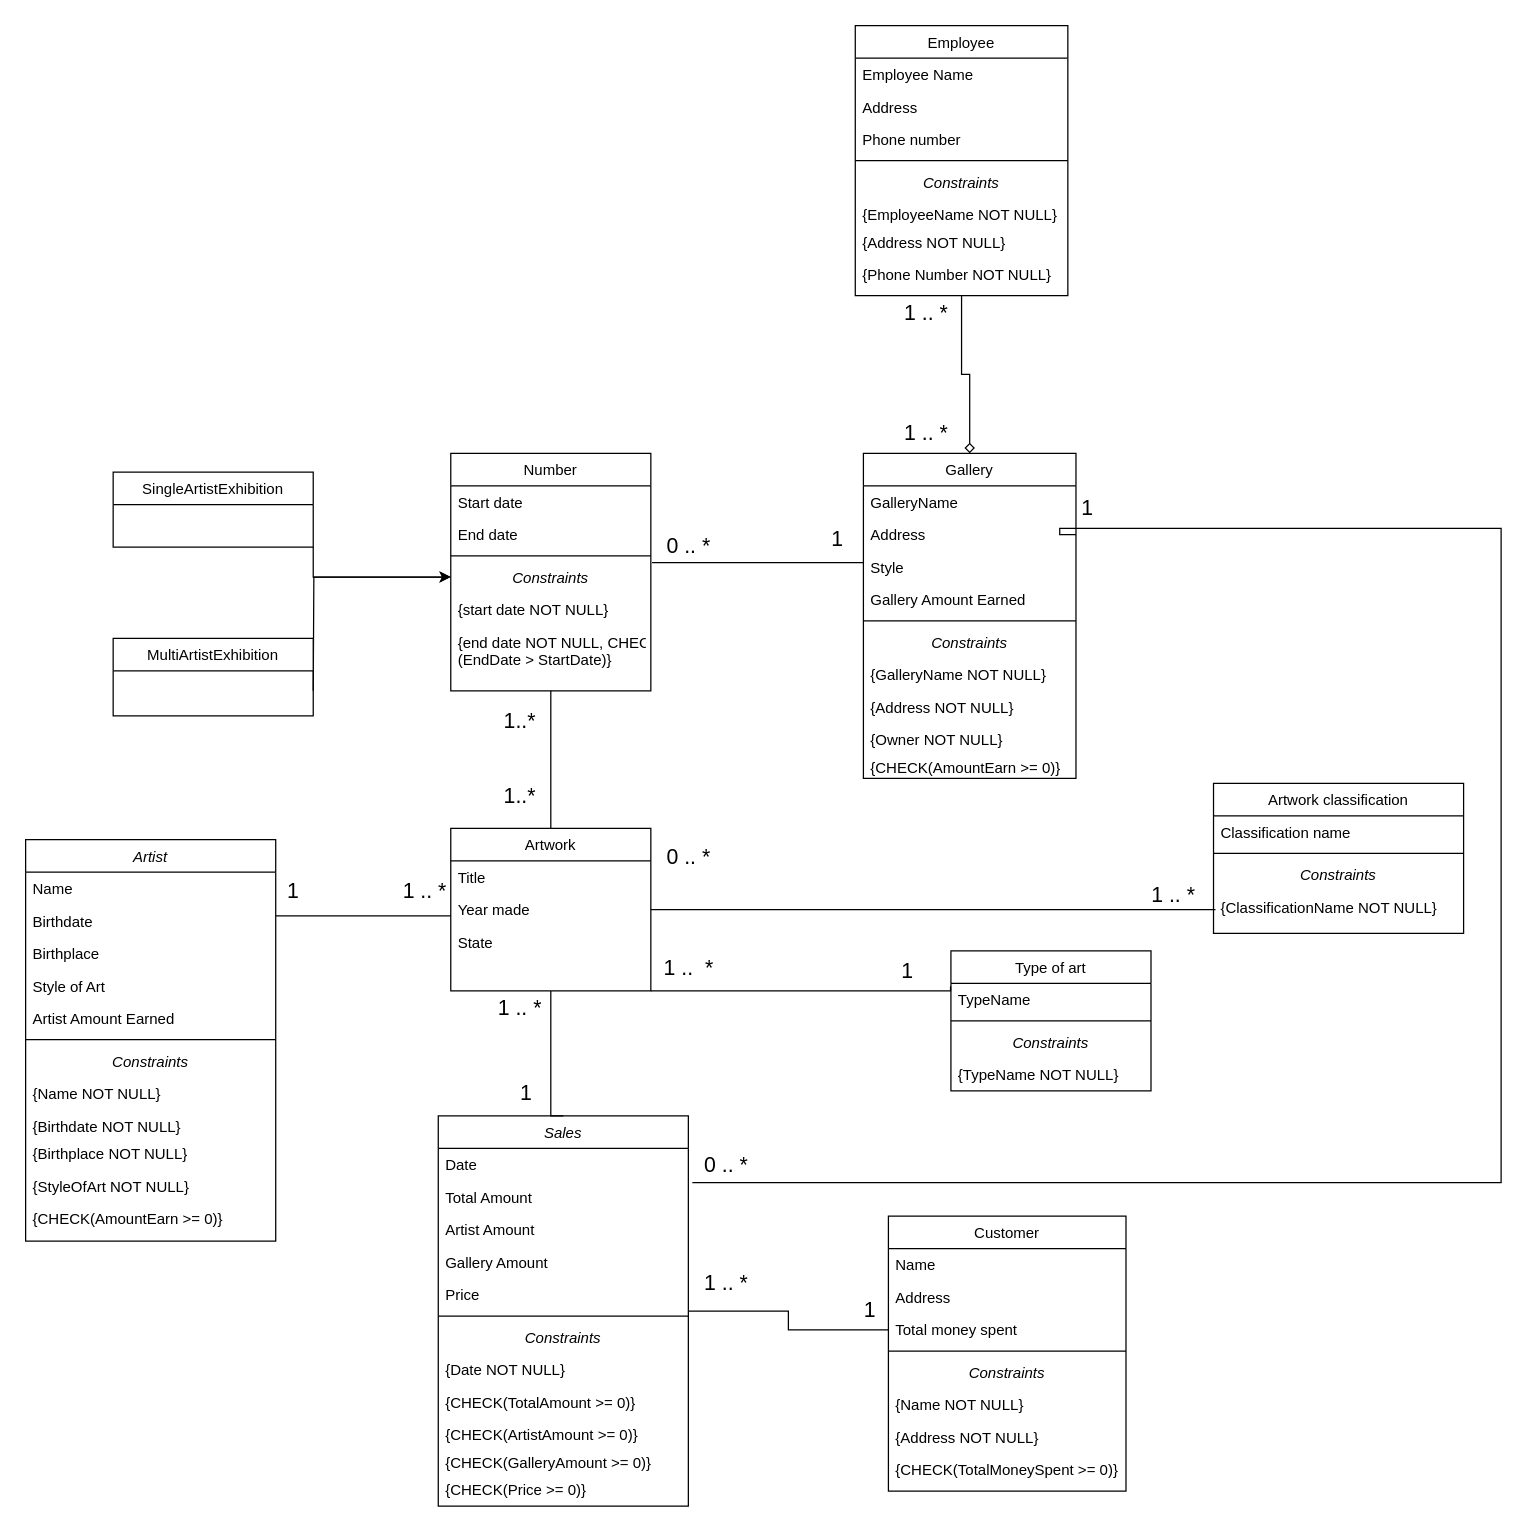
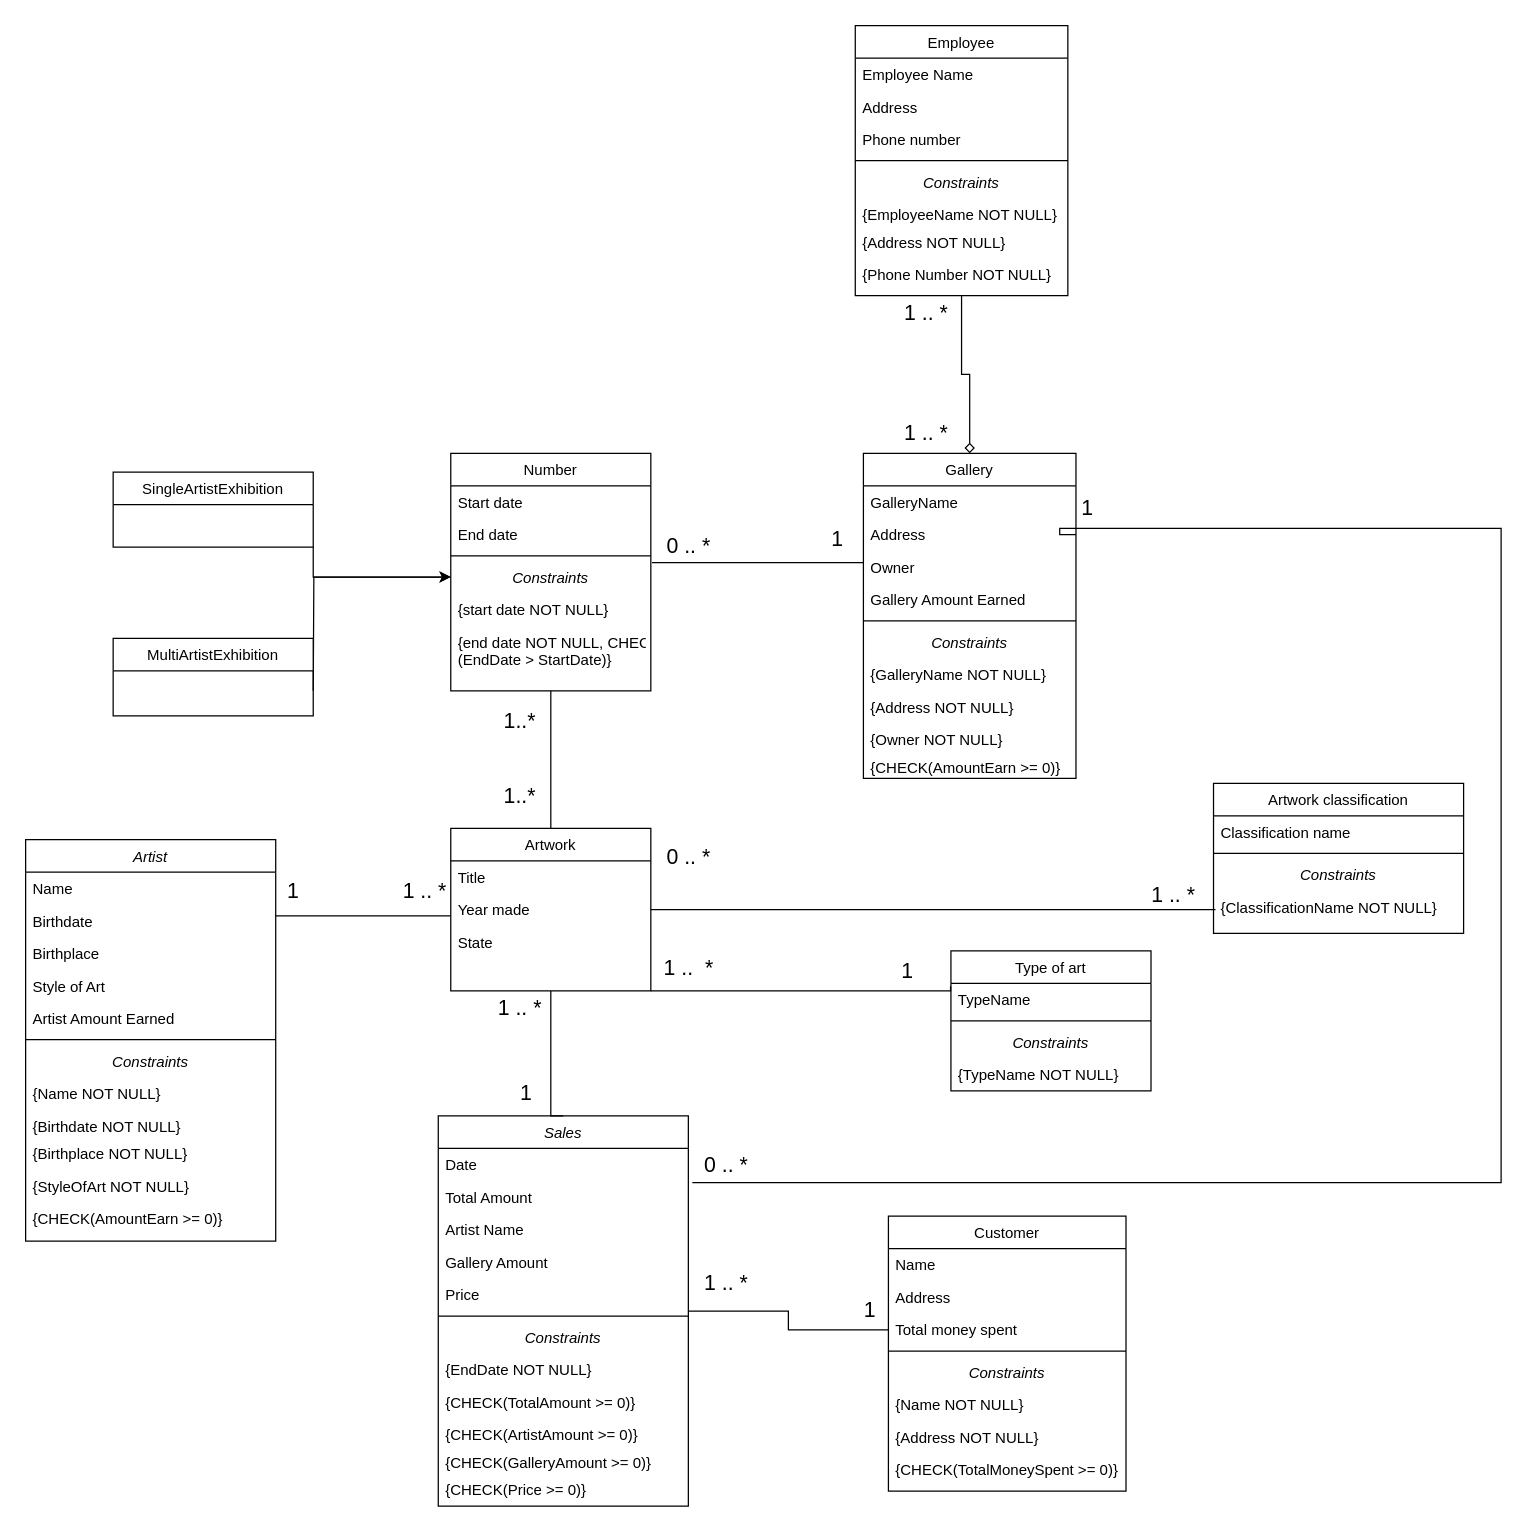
node "Style": label "Style" -> "Owner"
node "Artist Amount": label "Artist Amount" -> "Artist Name"
node "{Date NOT NULL}": label "{Date NOT NULL}" -> "{EndDate NOT NULL}"
